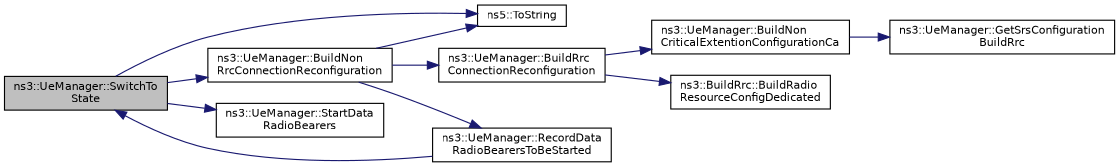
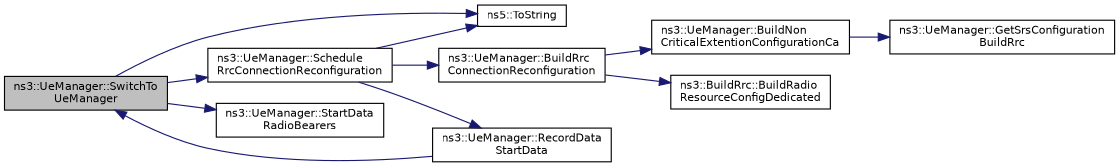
node "ns3::UeManager::BuildNon RrcConnectionReconfiguration": label "ns3::UeManager::BuildNon RrcConnectionReconfiguration" -> "ns3::UeManager::Schedule RrcConnectionReconfiguration"
node "ns3::UeManager::SwitchTo State": label "ns3::UeManager::SwitchTo State" -> "ns3::UeManager::SwitchTo UeManager"
node "ns3::UeManager::RecordData RadioBearersToBeStarted": label "ns3::UeManager::RecordData RadioBearersToBeStarted" -> "ns3::UeManager::RecordData StartData"
